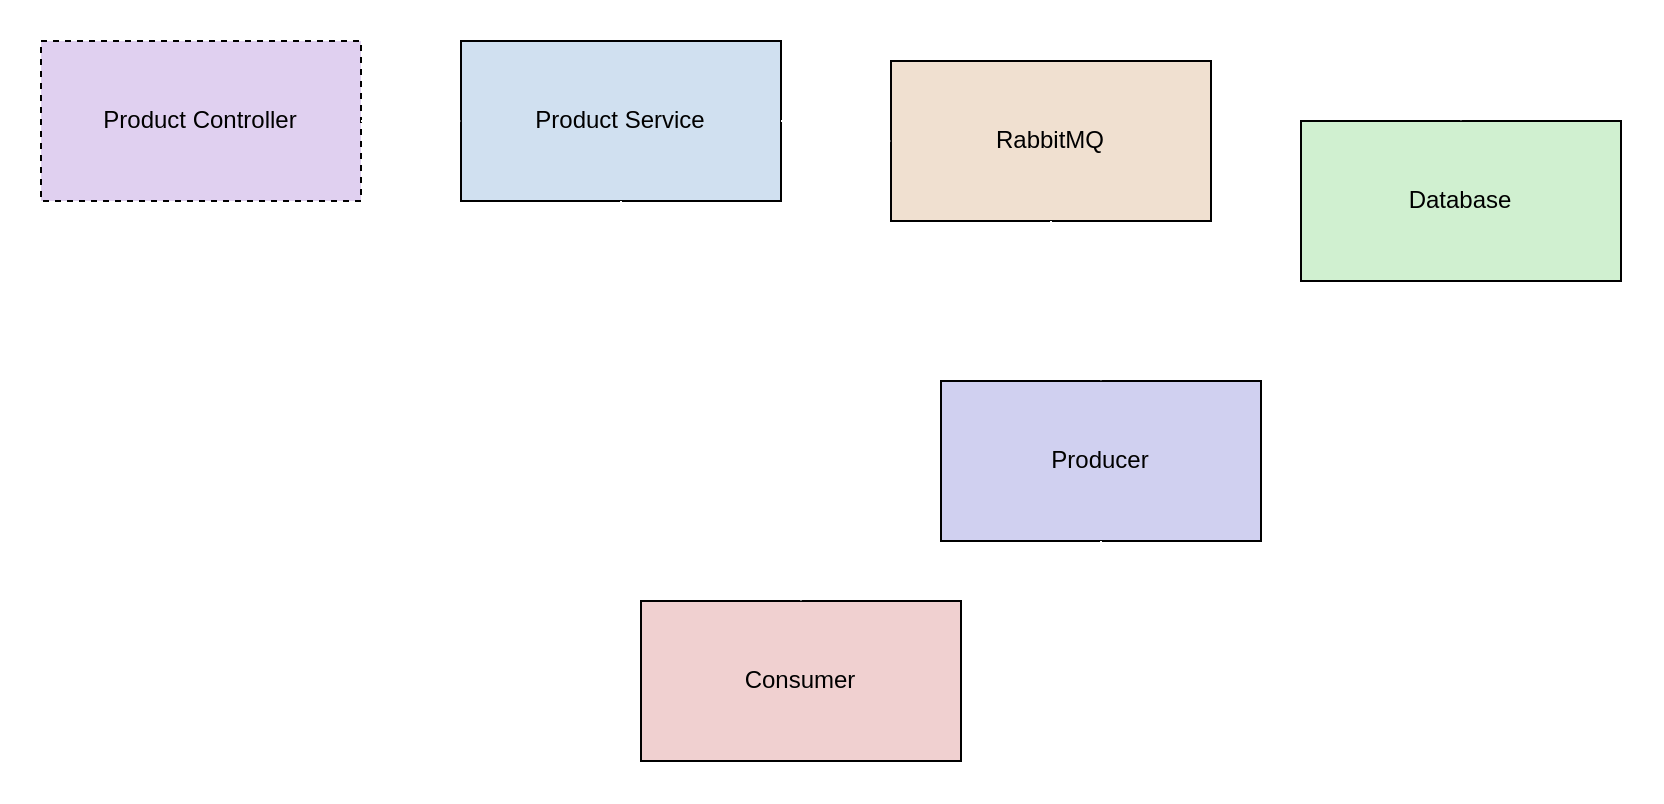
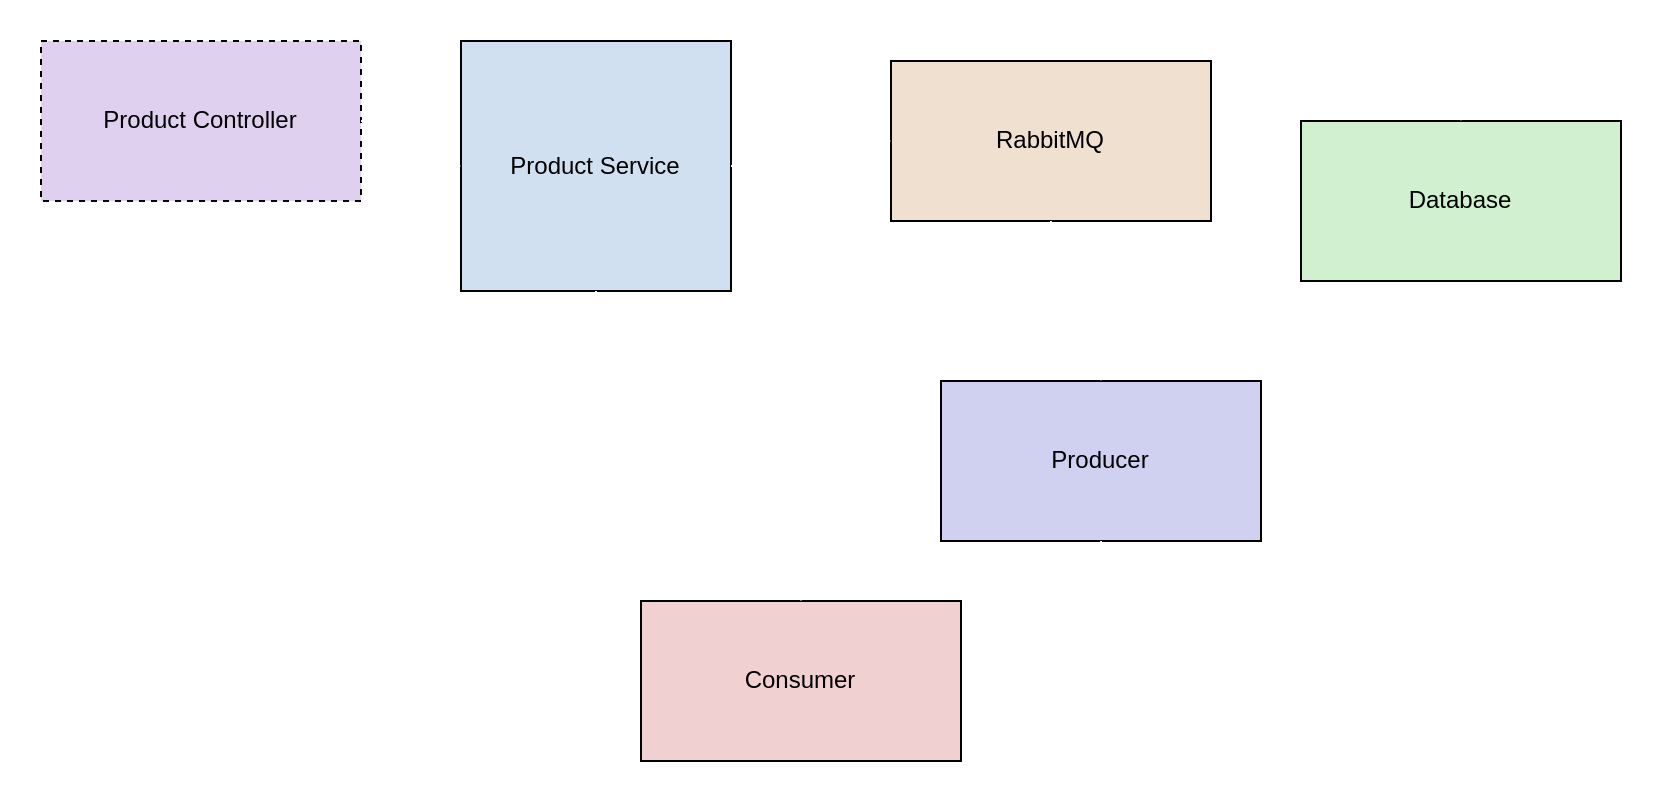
node "Product Service": size 320x160 -> 270x250
